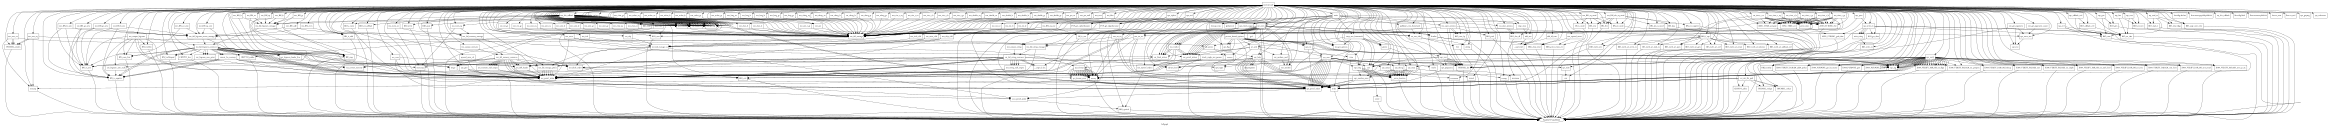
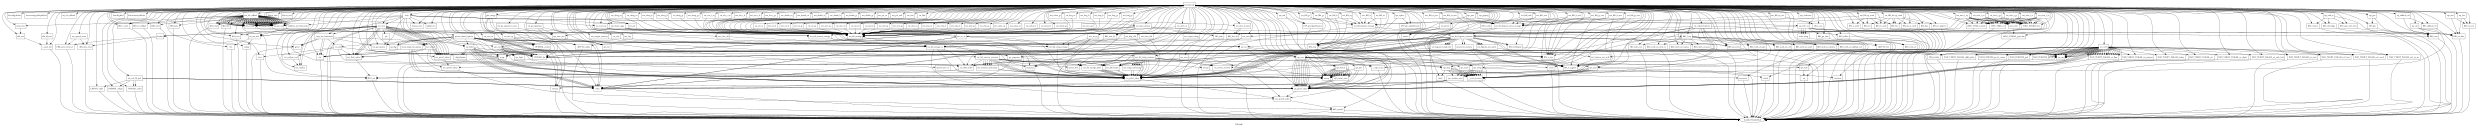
edge "external node" -> "strtol": added
node "test_BN_ge": added
node "test_char_gt": added
edge "test_error" -> "test_perror": reversed
